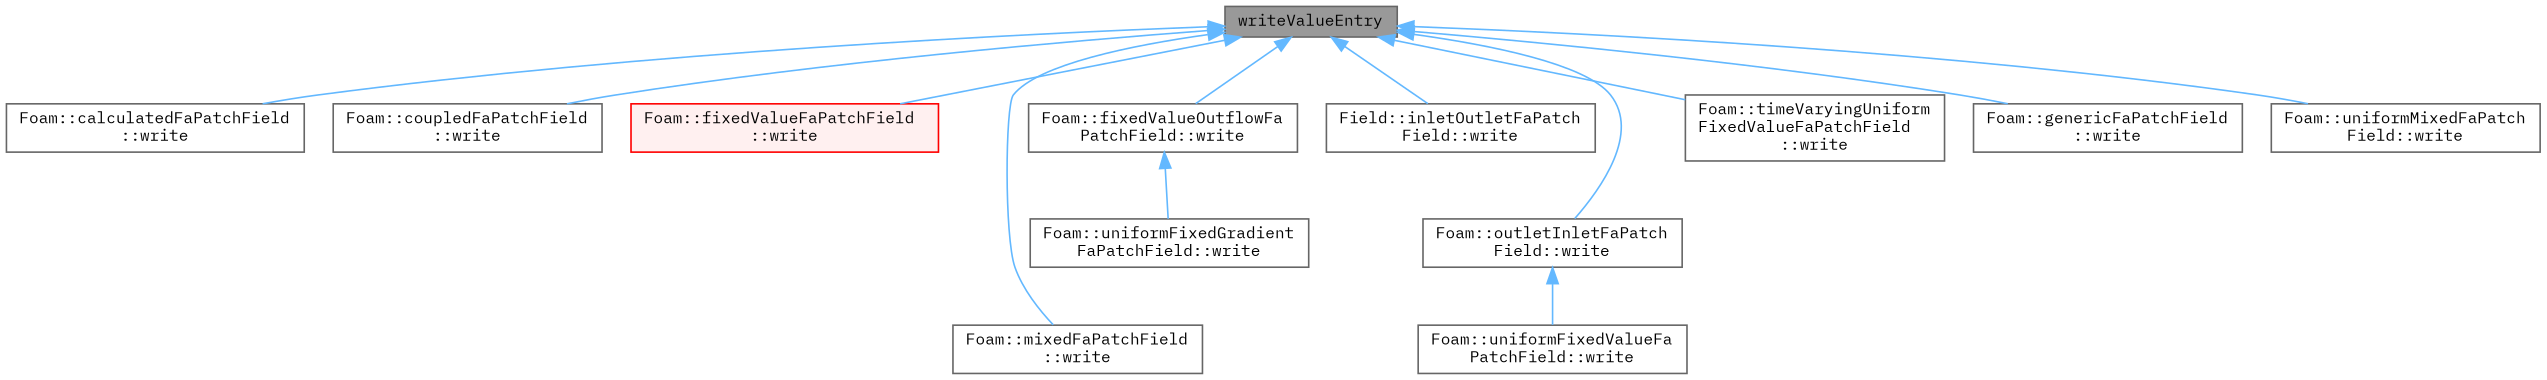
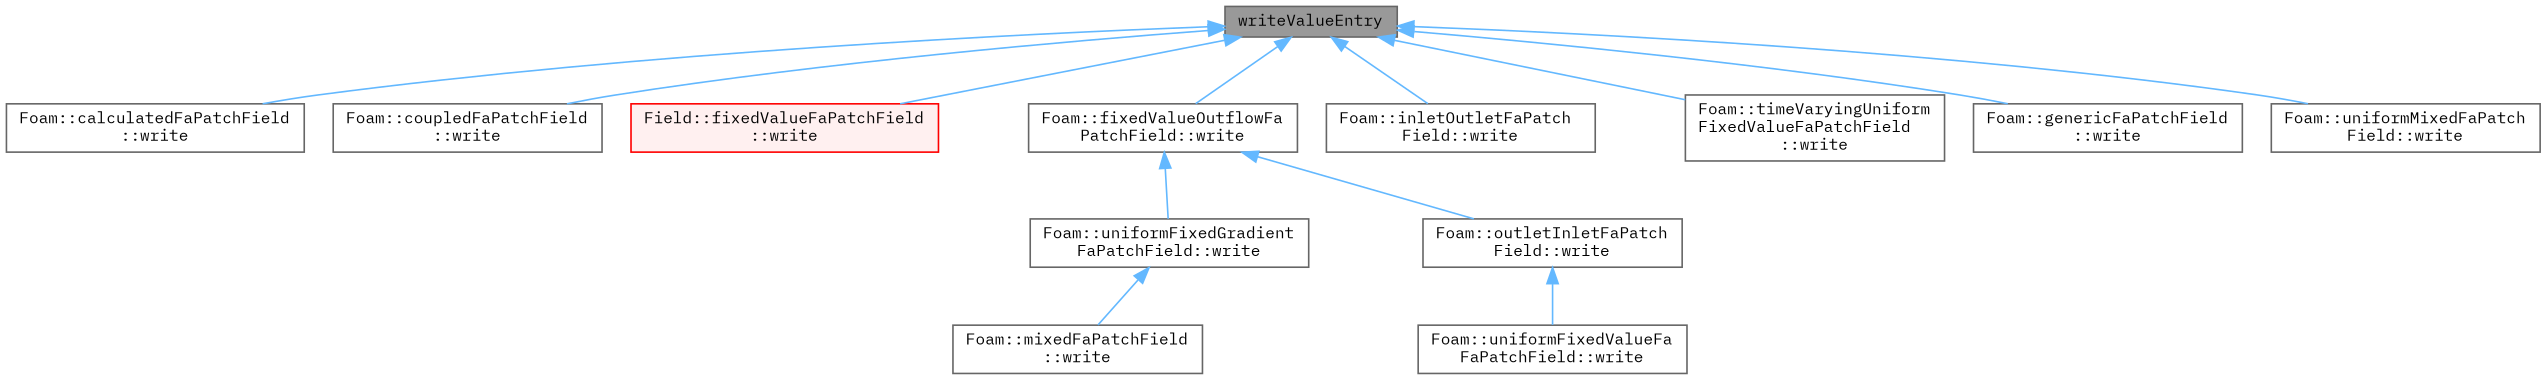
edge "Foam::outletInletFaPatch Field::write" -> "writeValueEntry": now "Foam::outletInletFaPatch Field::write" -> "Foam::fixedValueOutflowFa PatchField::write"
edge "Foam::mixedFaPatchField ::write" -> "writeValueEntry": now "Foam::mixedFaPatchField ::write" -> "Foam::uniformFixedGradient FaPatchField::write"
node "Foam::fixedValueFaPatchField ::write": label "Foam::fixedValueFaPatchField ::write" -> "Field::fixedValueFaPatchField ::write"
node "Field::inletOutletFaPatch Field::write": label "Field::inletOutletFaPatch Field::write" -> "Foam::inletOutletFaPatch Field::write"
node "Foam::uniformFixedValueFa PatchField::write": label "Foam::uniformFixedValueFa PatchField::write" -> "Foam::uniformFixedValueFa FaPatchField::write"
